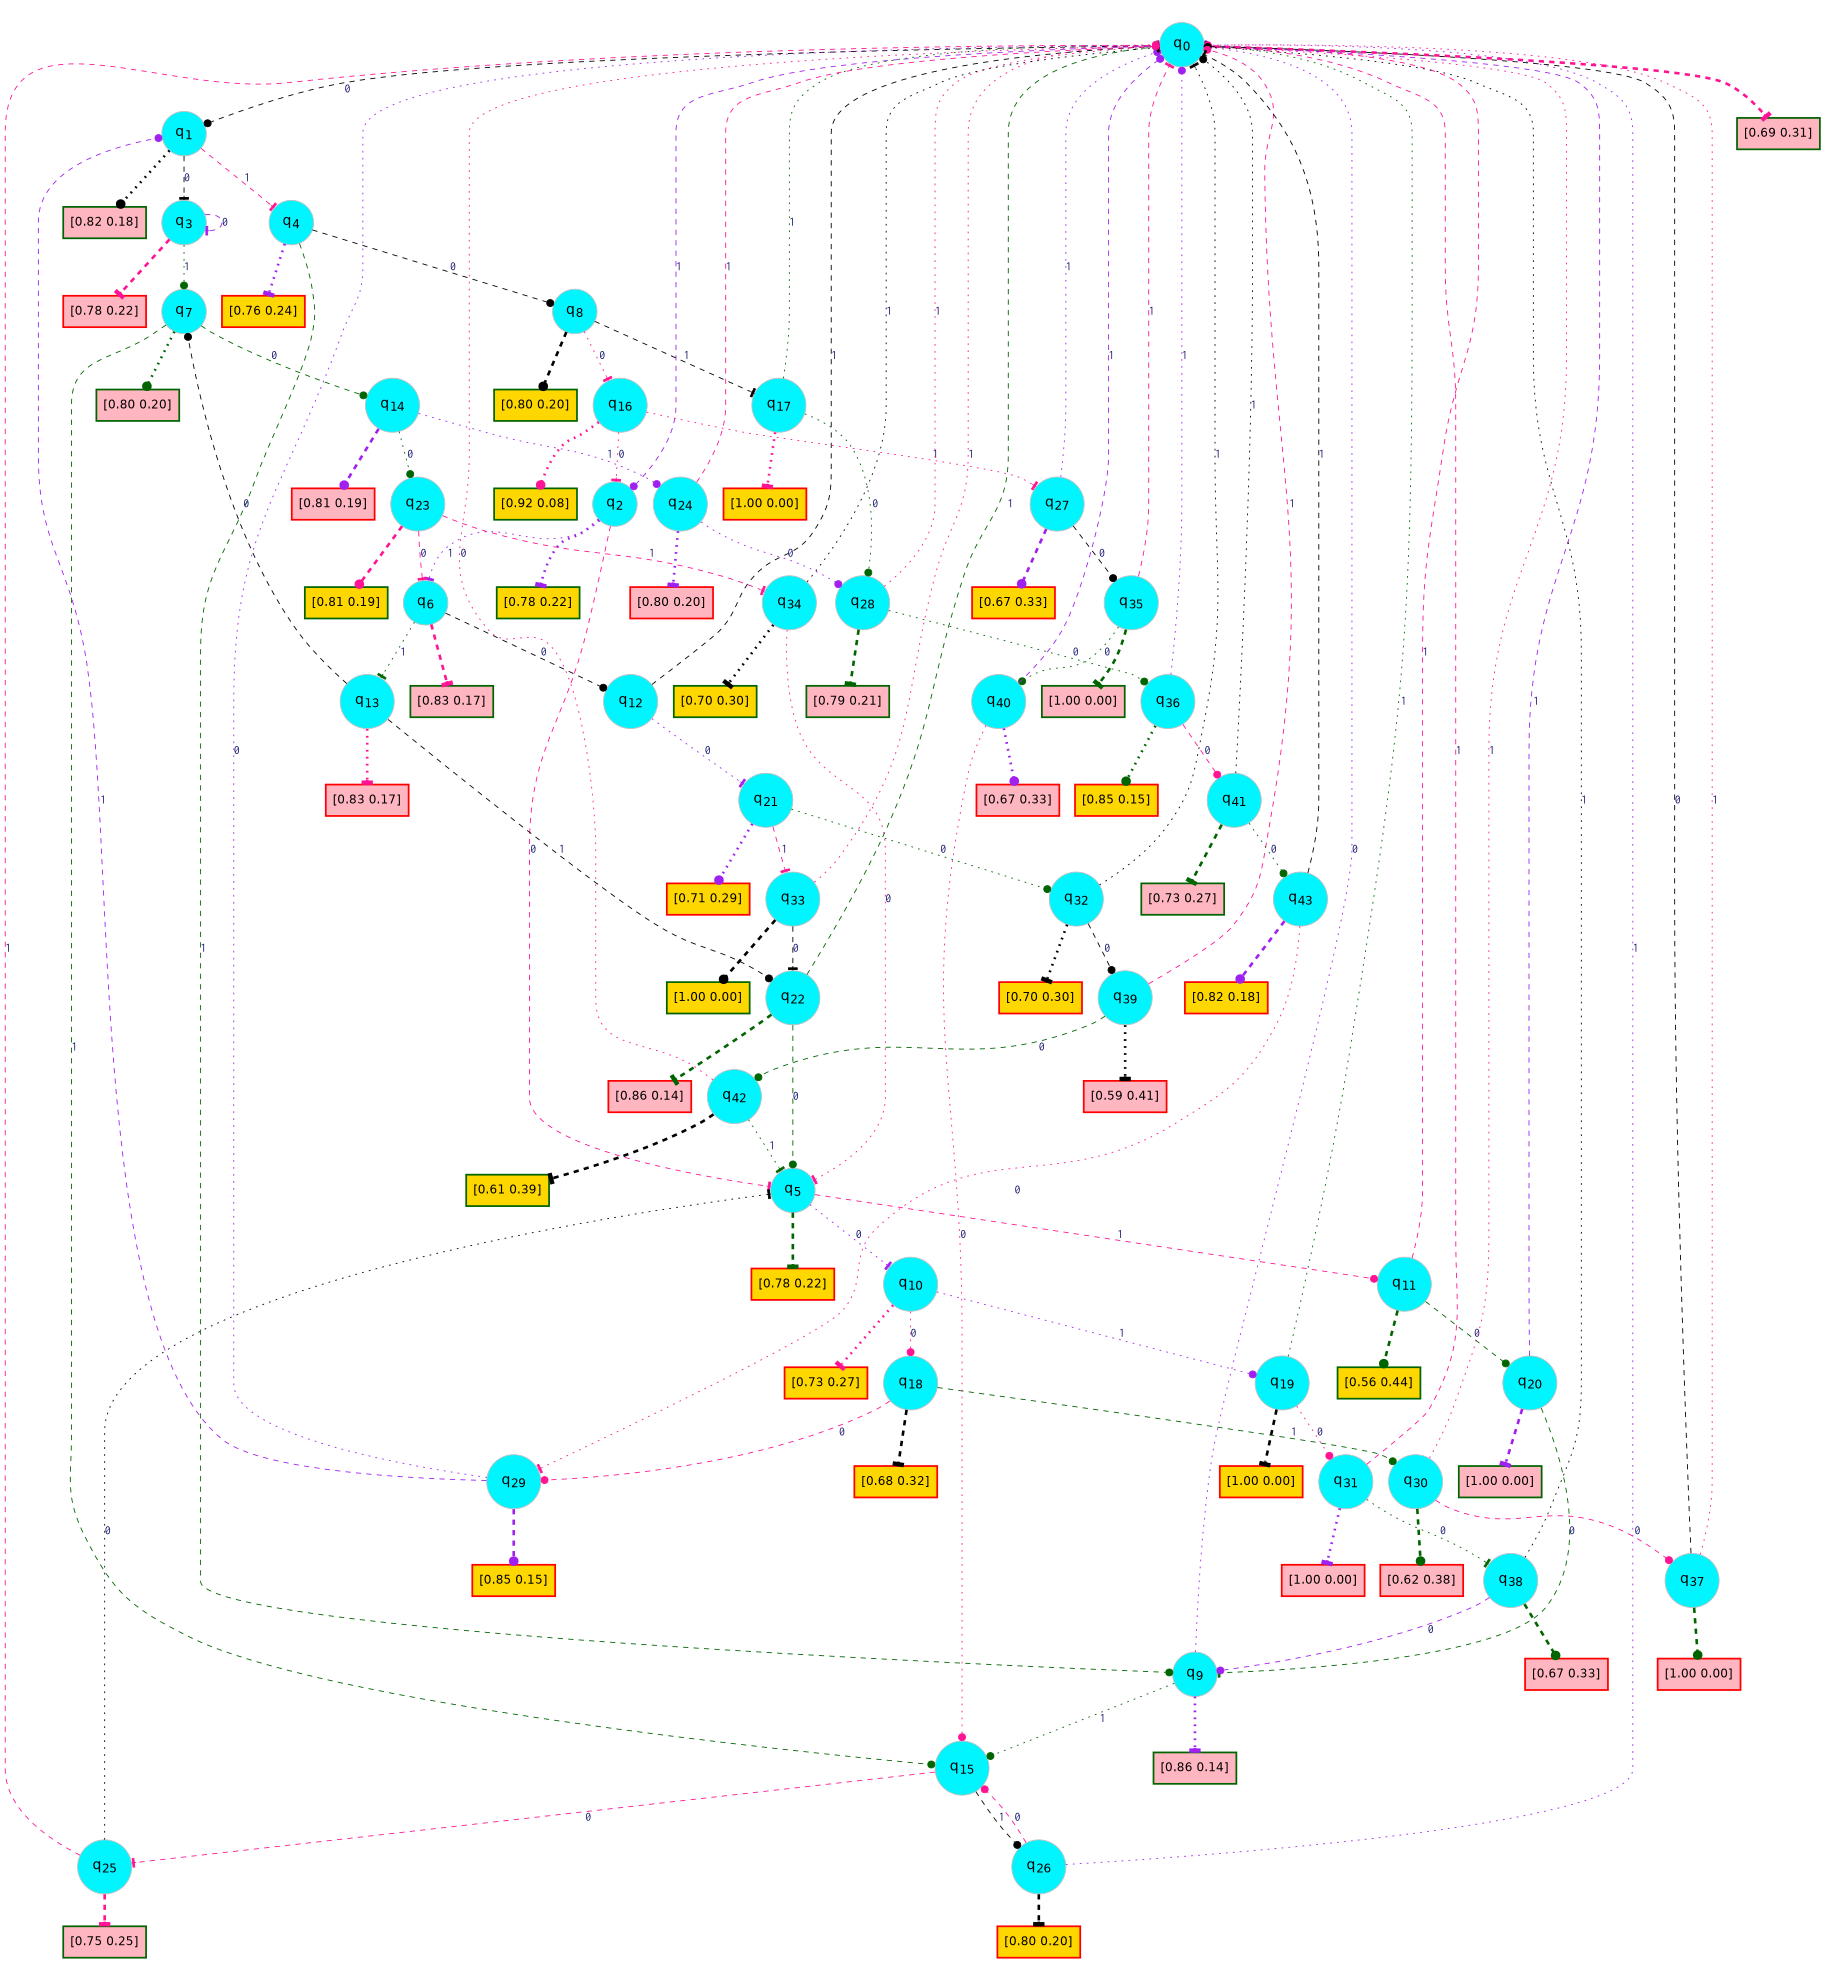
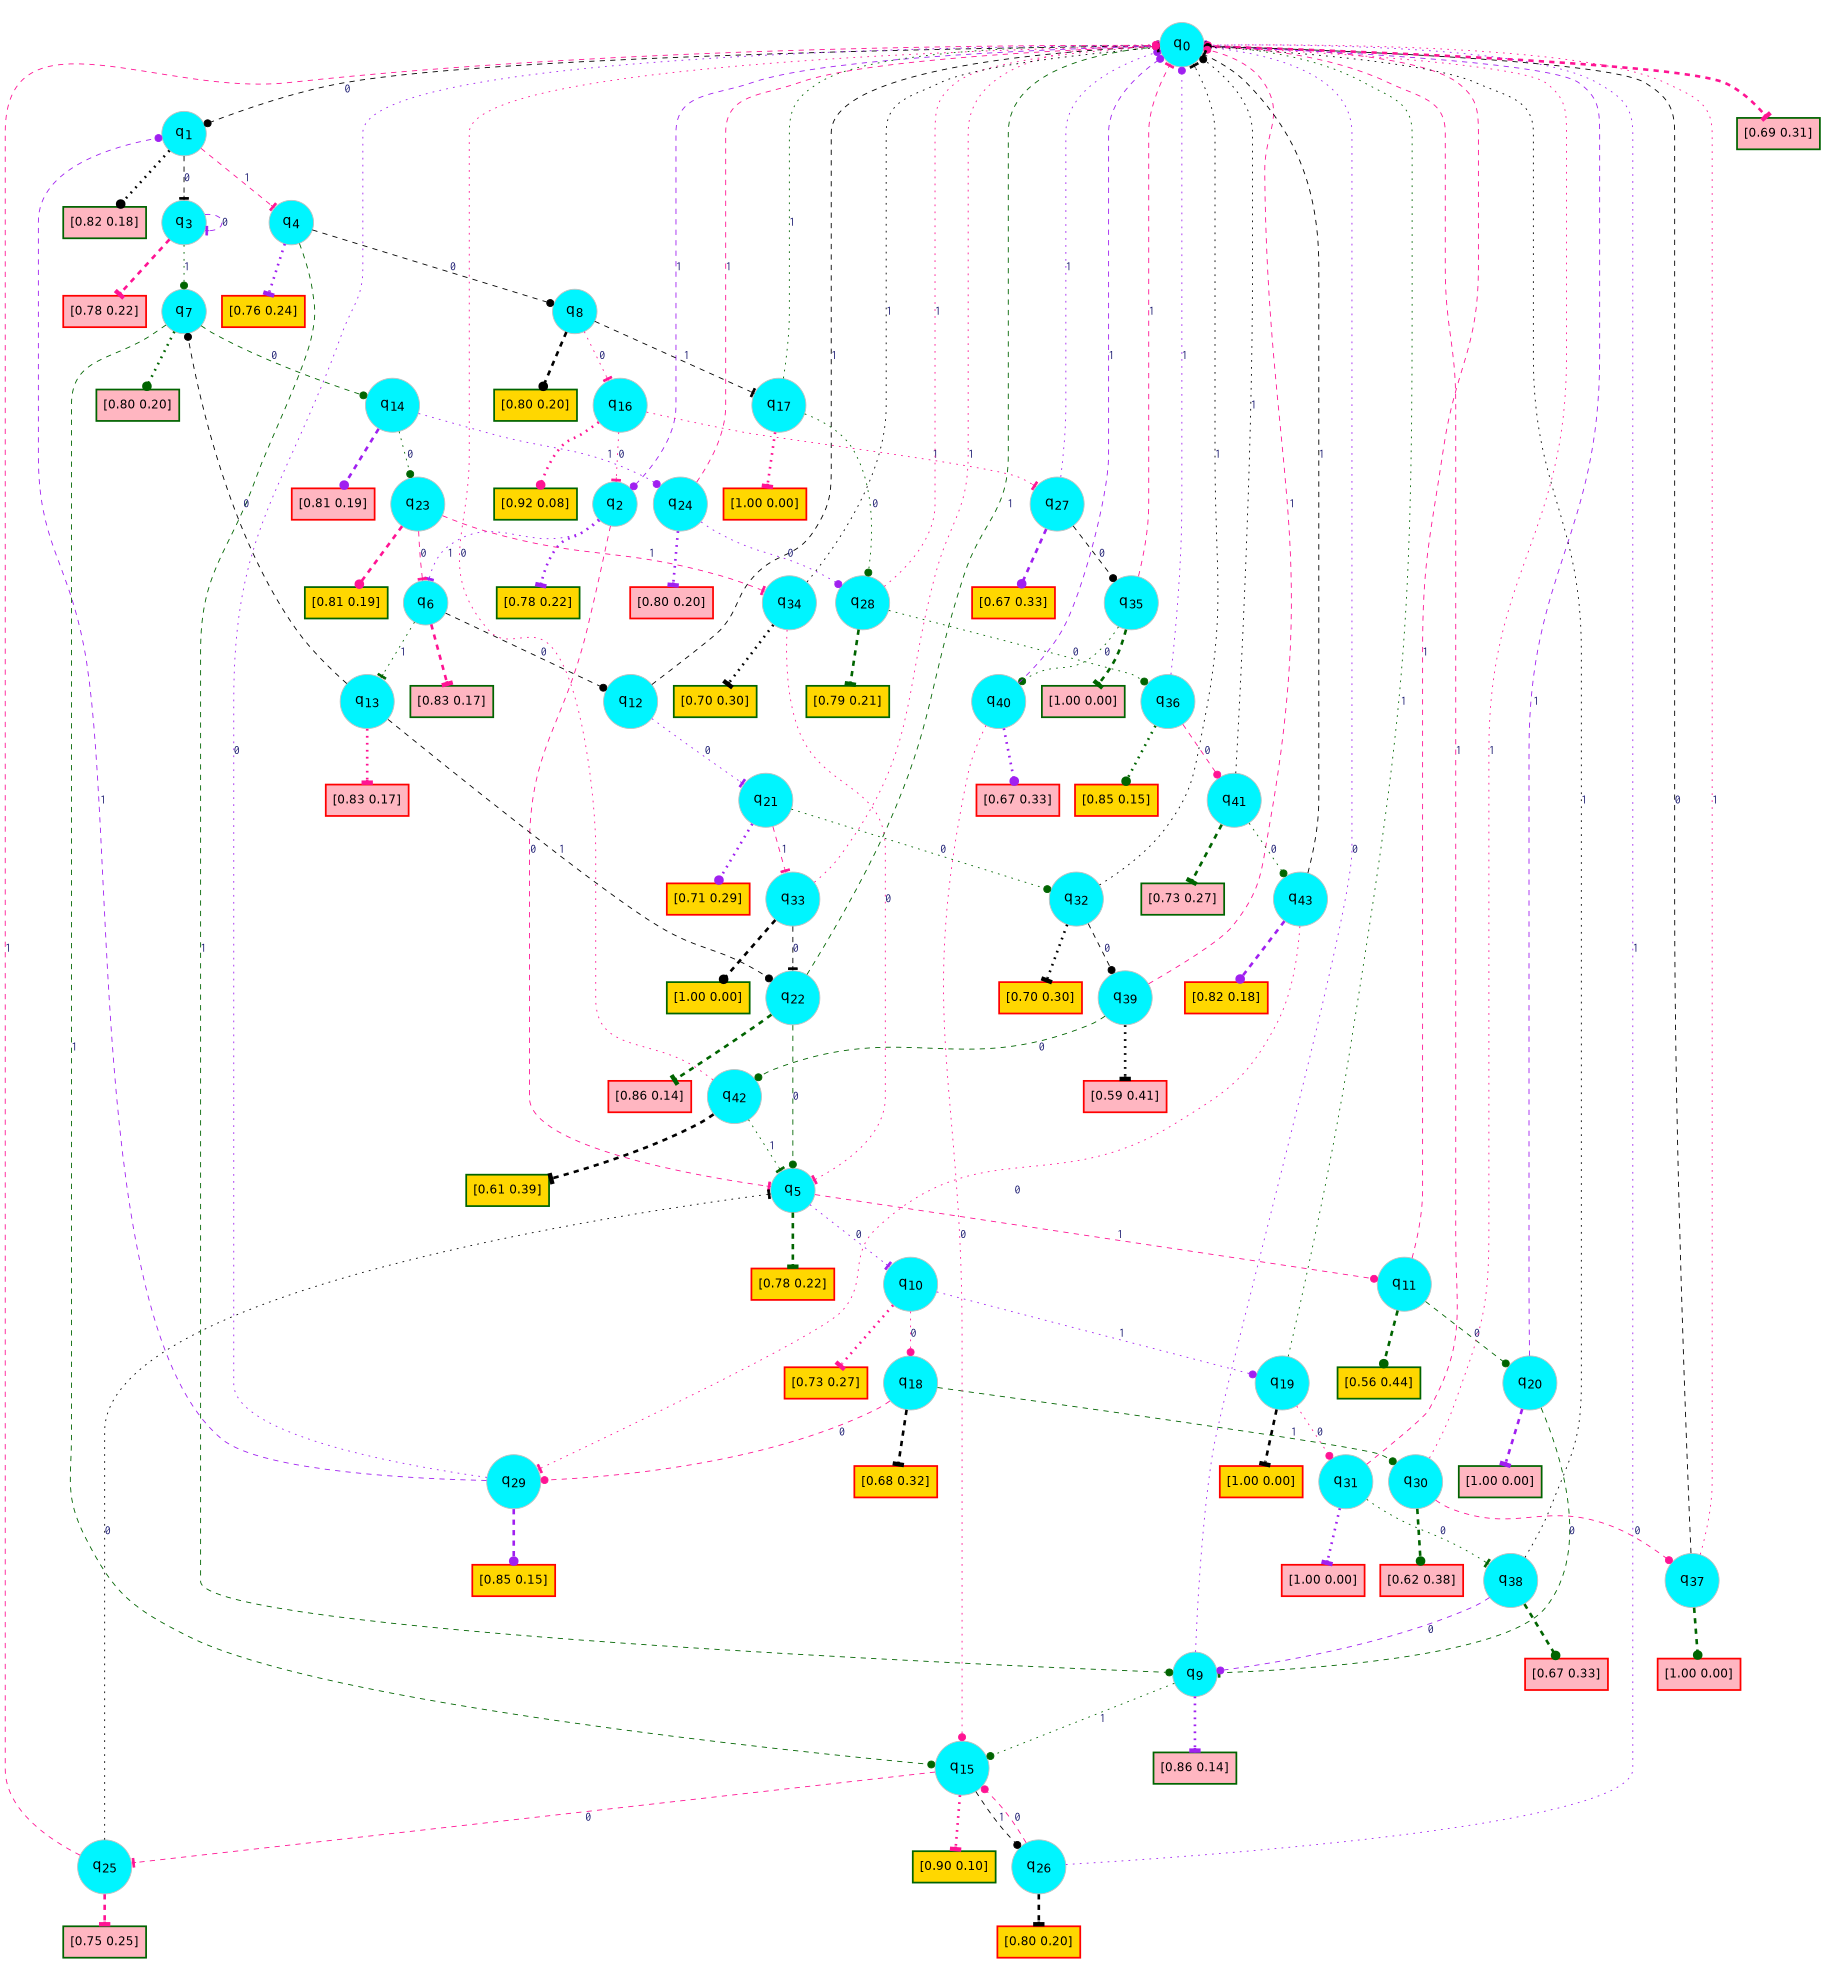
node "[0.79 0.21]": fillcolor lightpink -> gold
node "[0.90 0.10]": added
